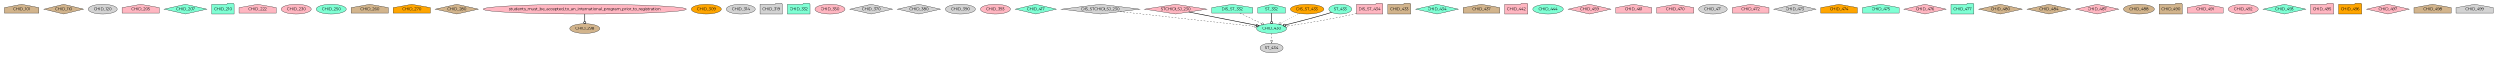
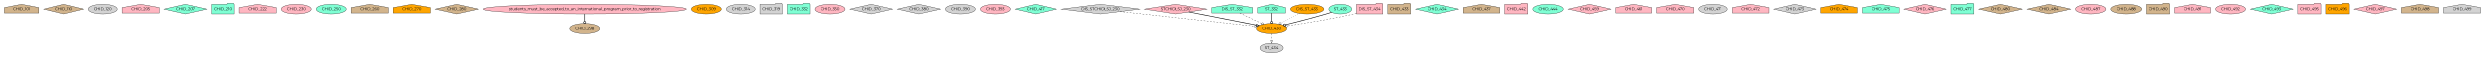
node "CHID_487": shape diamond -> ellipse
node "CHID_430": fillcolor aquamarine -> orange
